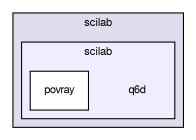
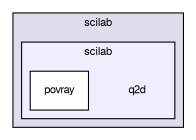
node "q6d": label "q6d" -> "q2d"
